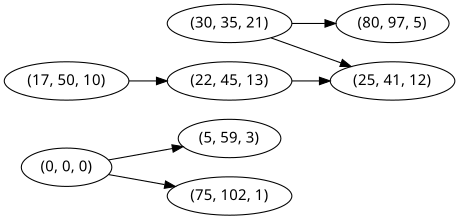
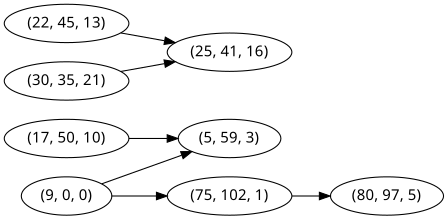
edge "(30, 35, 21)" -> "(80, 97, 5)": now "(75, 102, 1)" -> "(80, 97, 5)"
edge "(17, 50, 10)" -> "(22, 45, 13)": now "(17, 50, 10)" -> "(5, 59, 3)"
node "(25, 41, 12)": label "(25, 41, 12)" -> "(25, 41, 16)"
node "(0, 0, 0)": label "(0, 0, 0)" -> "(9, 0, 0)"
